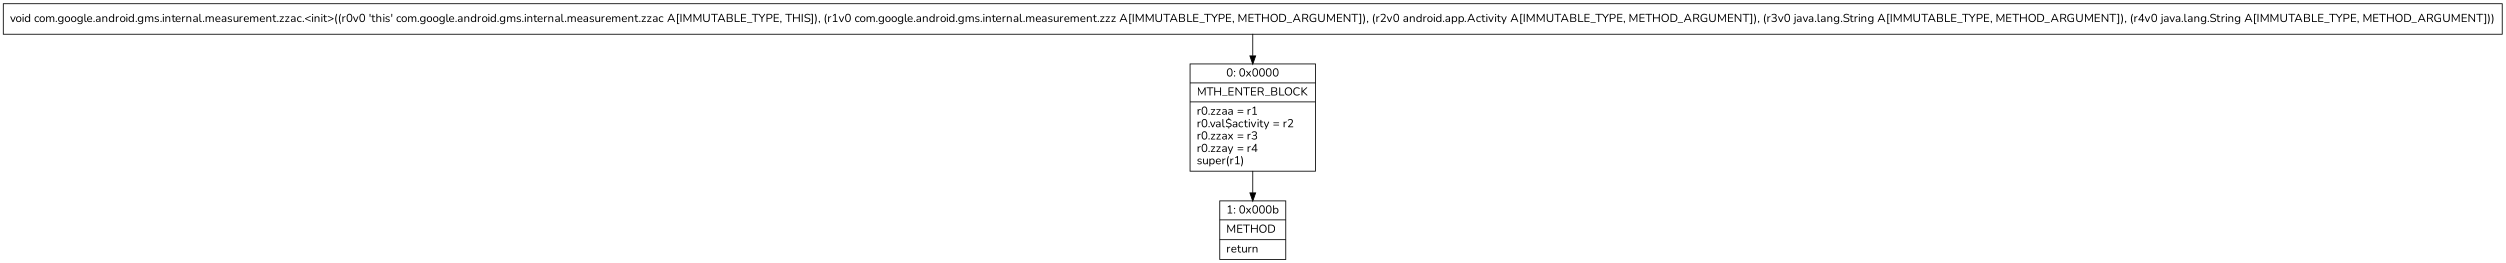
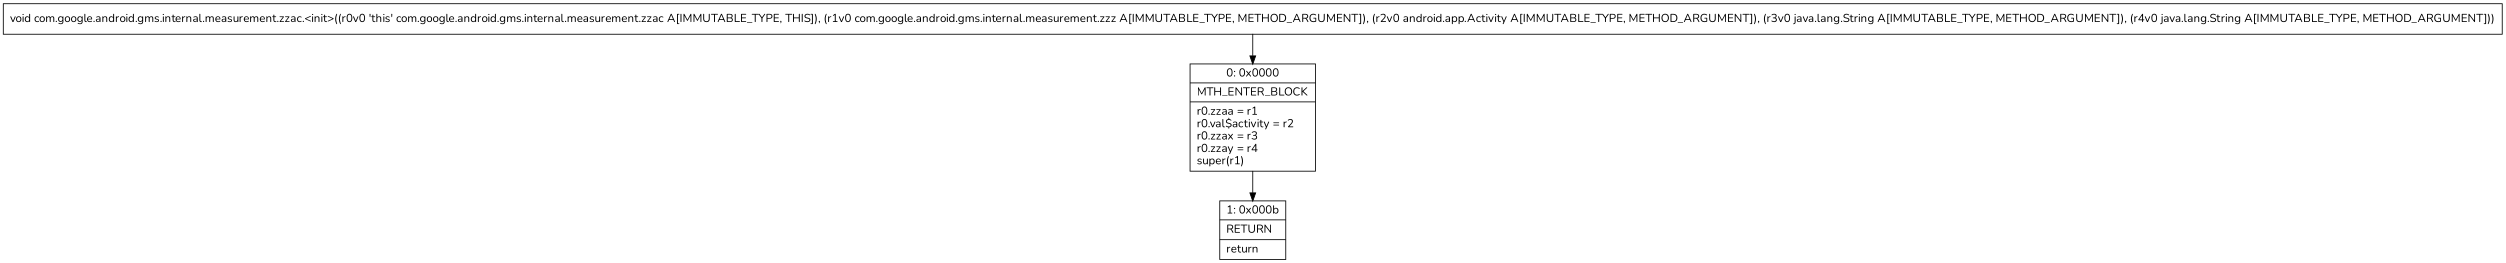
node "1: 0x000b": text "METHOD" -> "RETURN"
